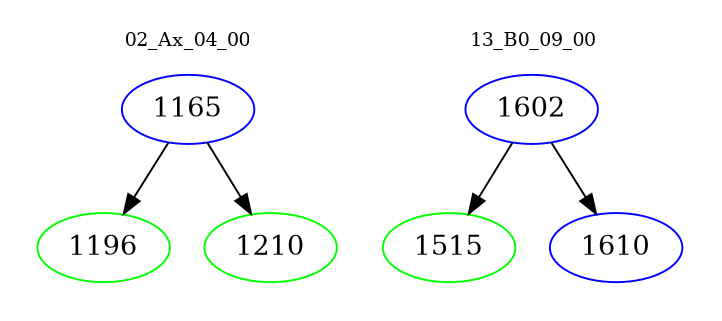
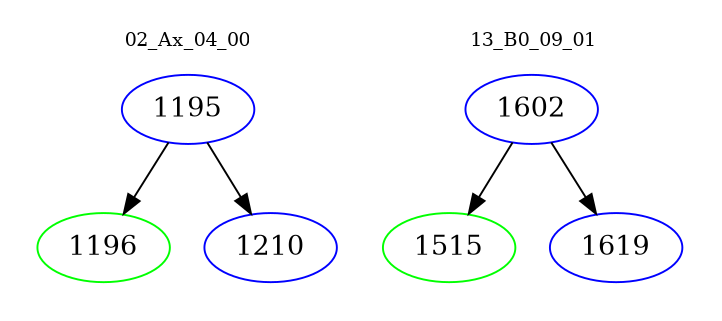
cluster "13_B0_09_00": label "13_B0_09_00" -> "13_B0_09_01"
node "1165": label "1165" -> "1195"
node "1210": color green -> blue
node "1610": label "1610" -> "1619"
